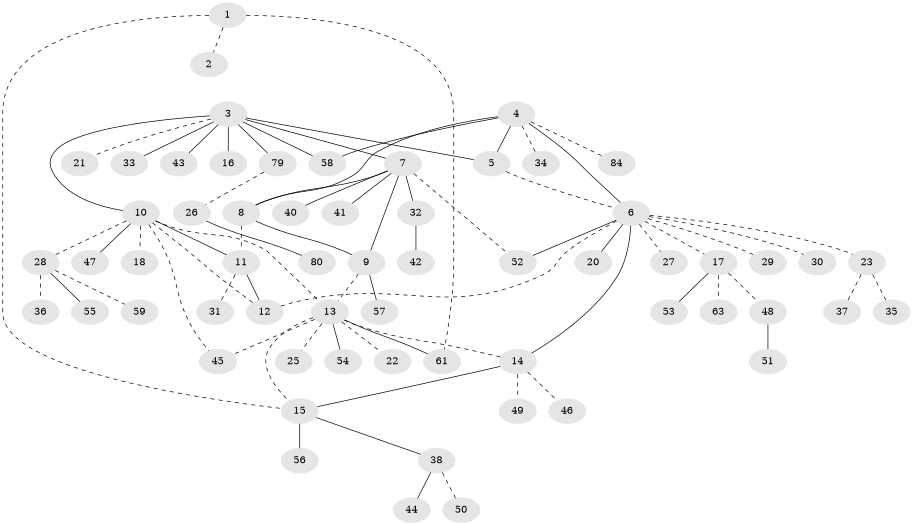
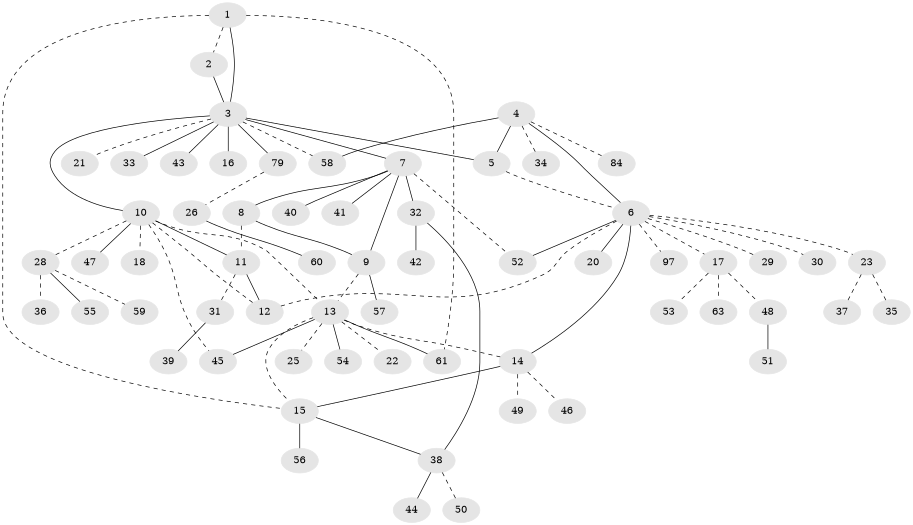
edge "1" -- "3": added
edge "2" -- "3": added
edge "3" -- "58": style solid -> dashed
edge "4" -- "8": removed
node "80": label "80" -> "60"
node "27": label "27" -> "97"
edge "17" -- "53": style solid -> dashed
edge "32" -- "38": added
edge "13" -- "45": style dashed -> solid
node "39": added
